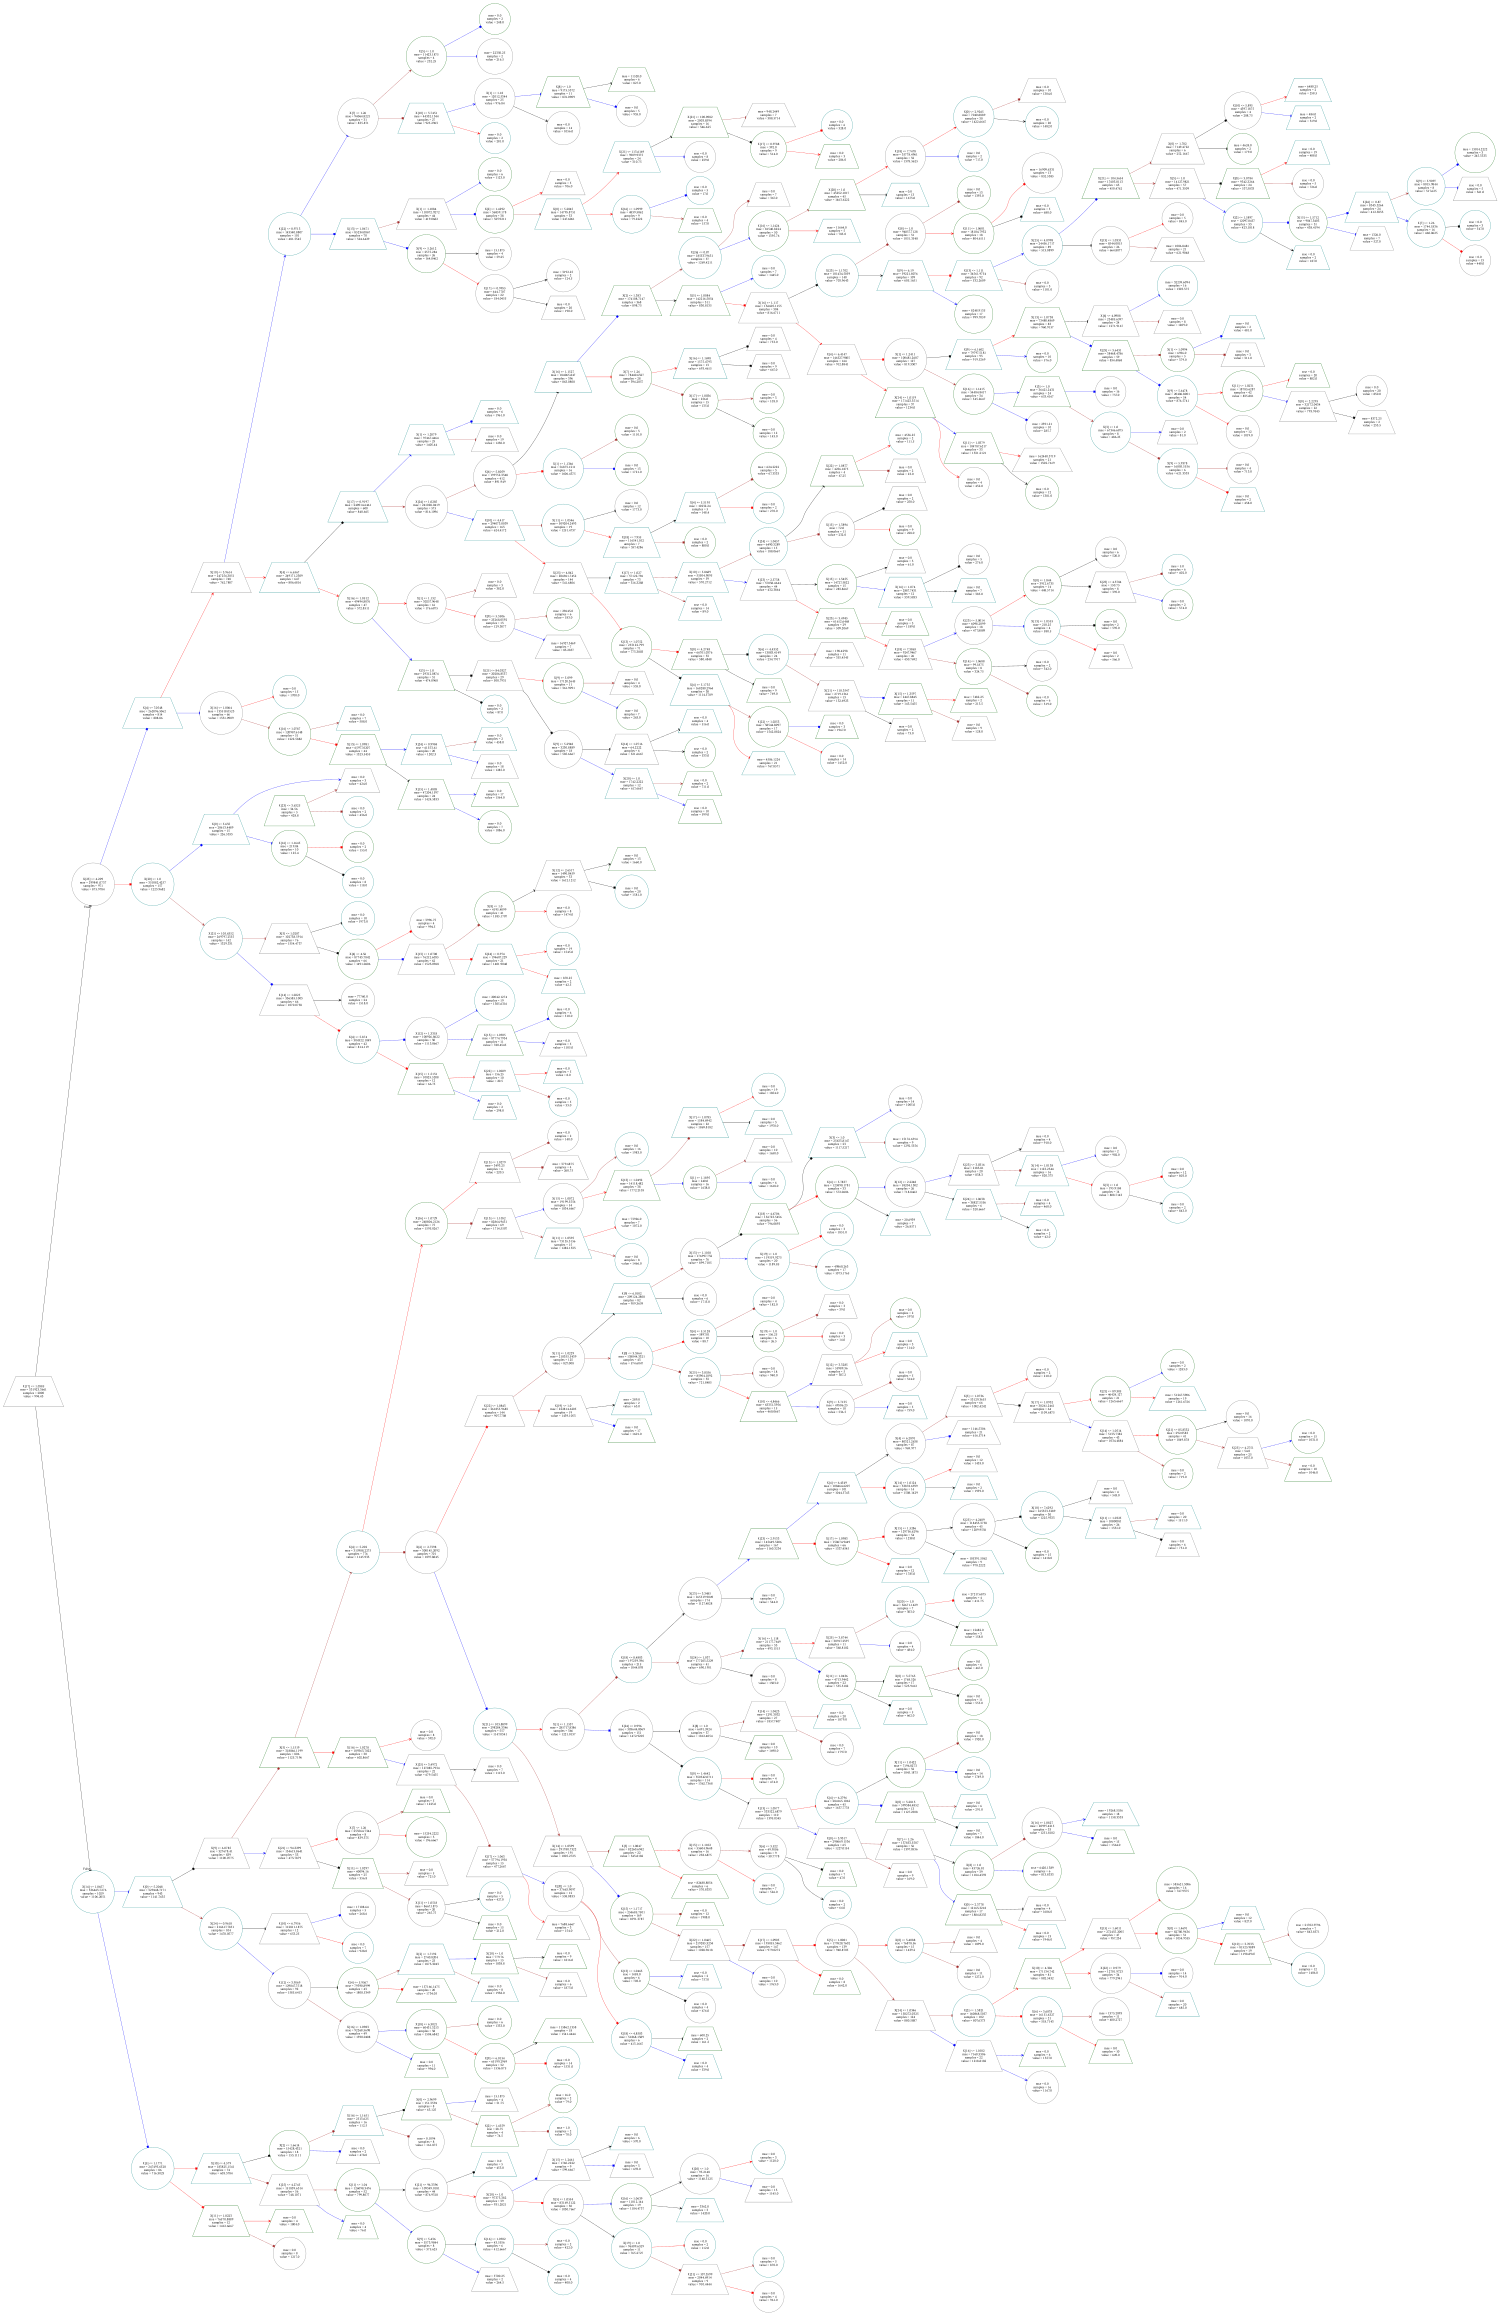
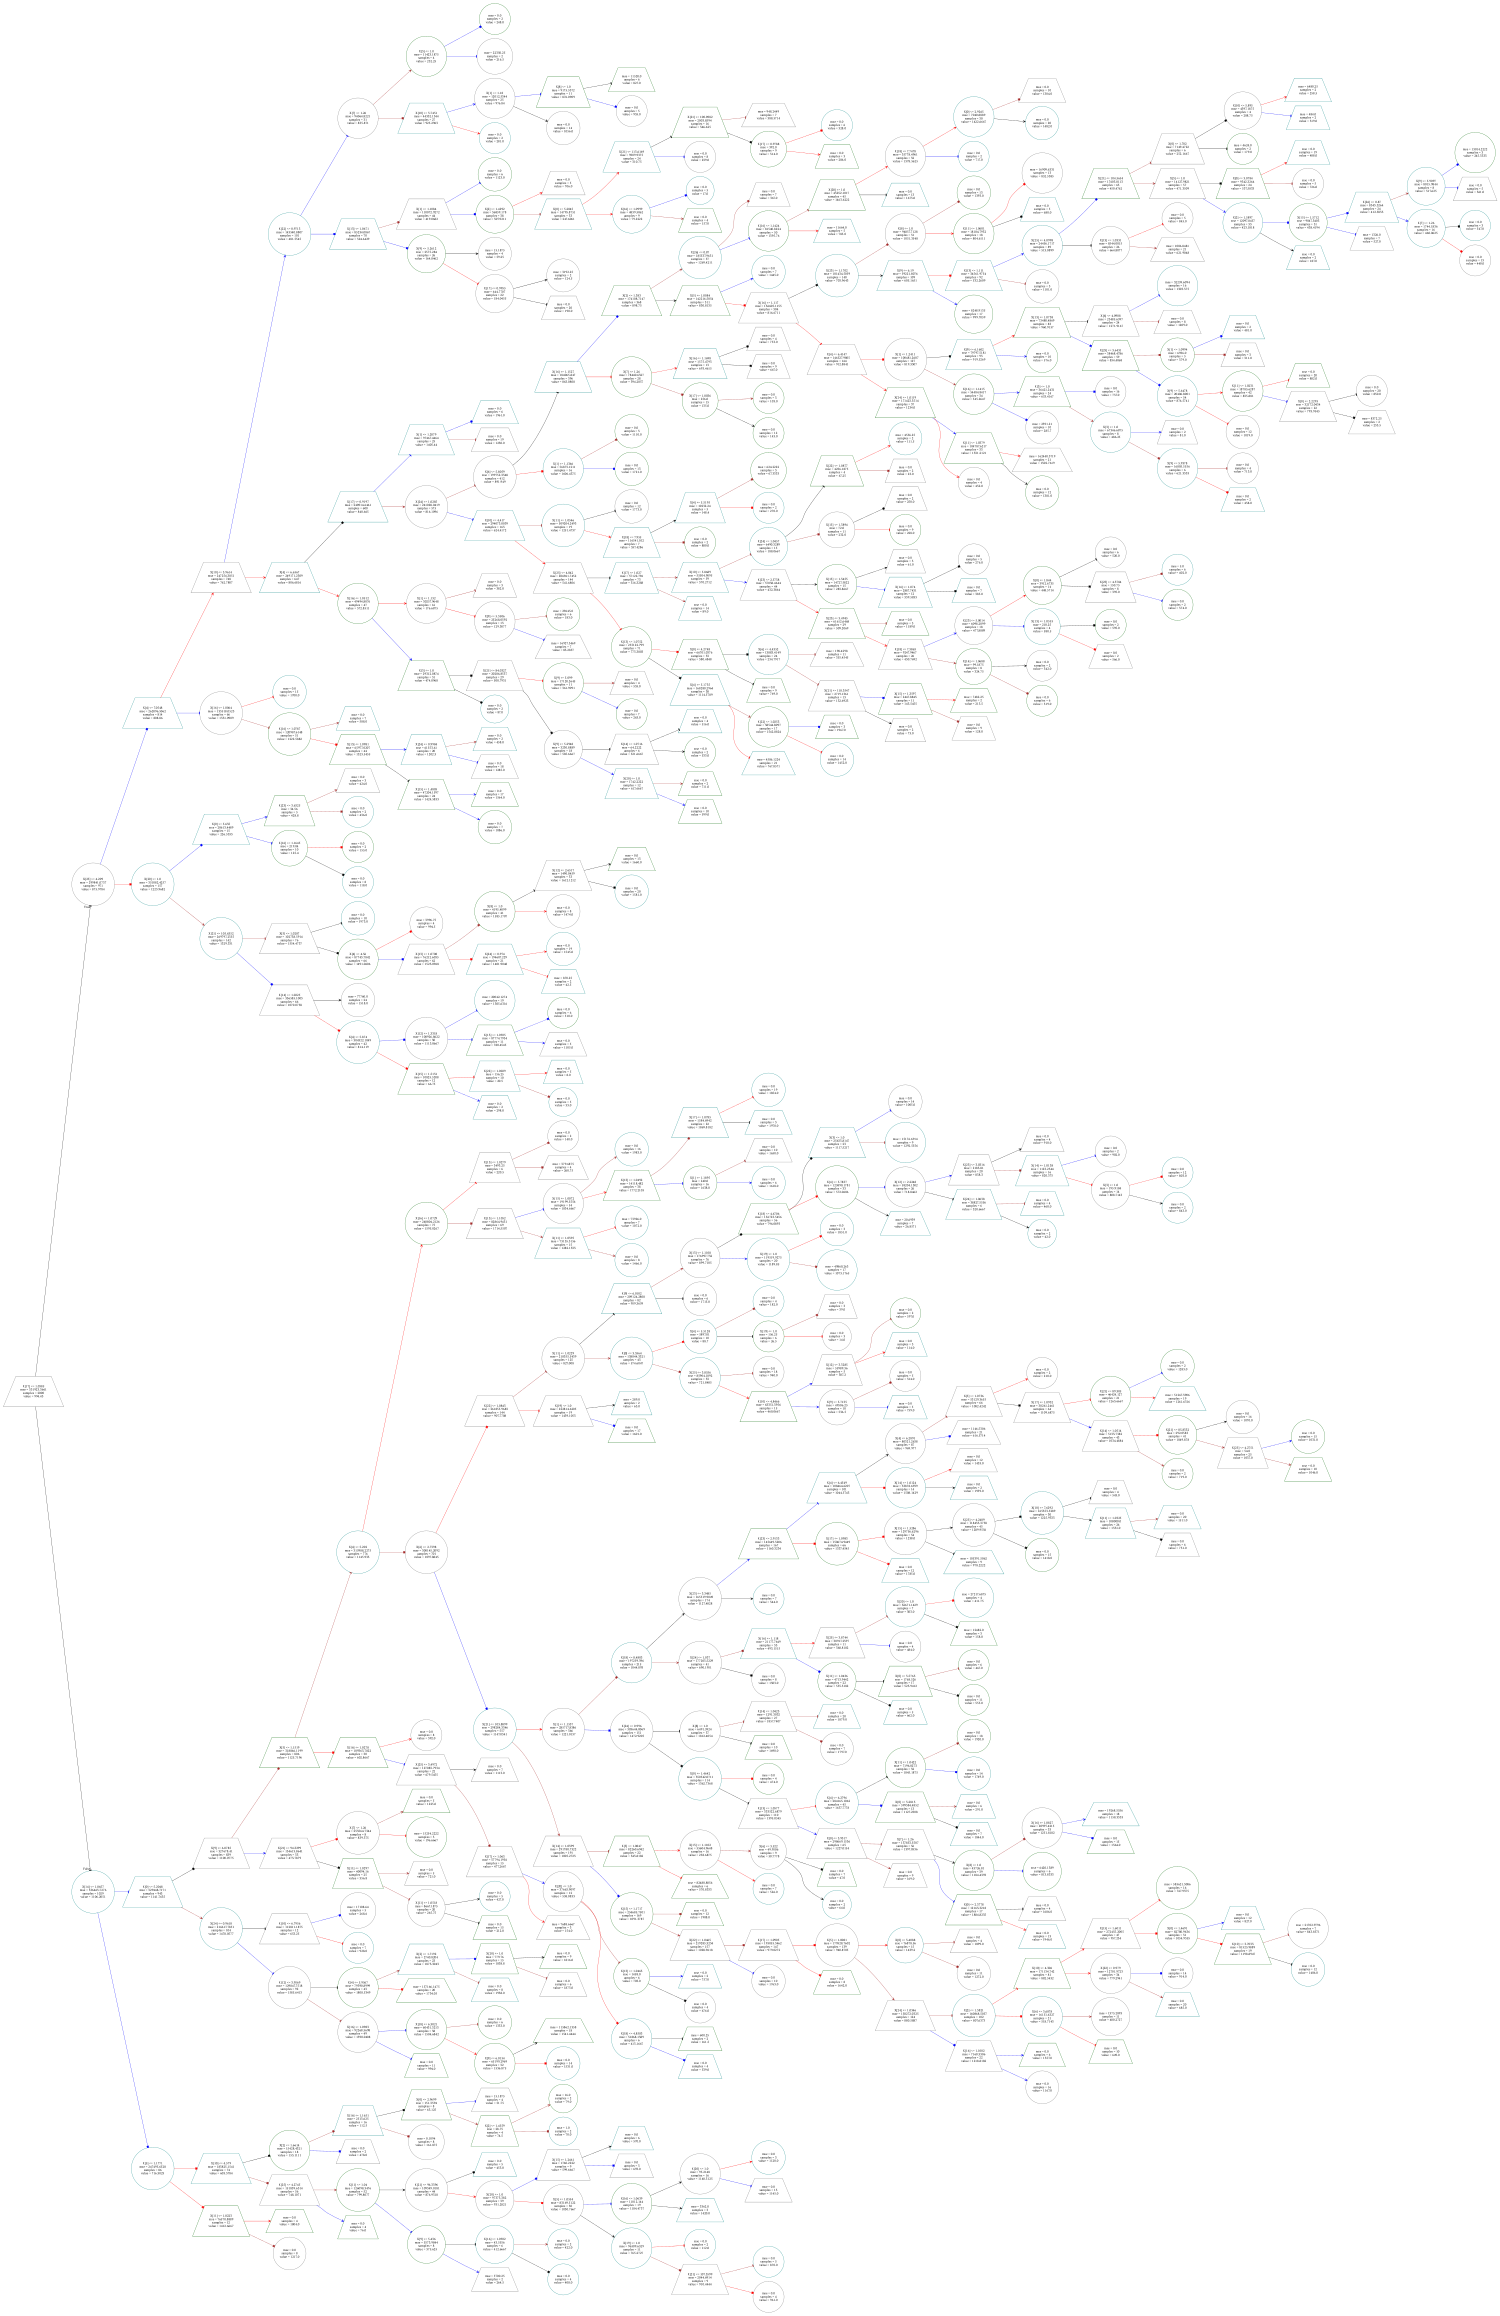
edge "X[0] <= 5.635 mse = 20613.4489 samples = 15 value = 226.5333" -> "mse = 0.0 samples = 3 value = 424.0": now "X[0] <= 5.635 mse = 20613.4489 samples = 15 value = 226.5333" -> "X[23] <= 3.6325 mse = 34.56 samples = 5 value = 428.8"
